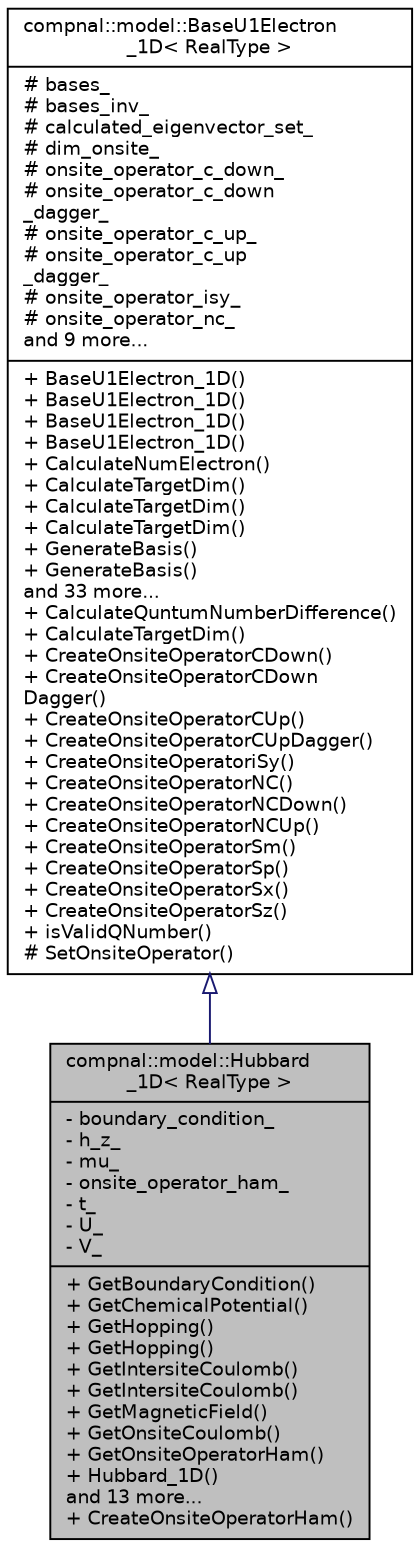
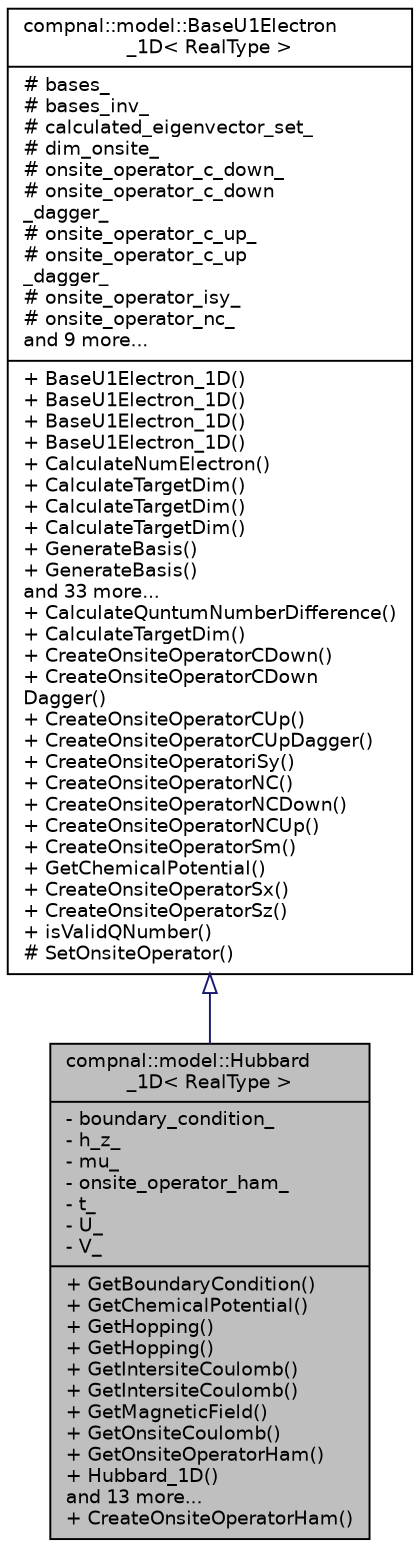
node "compnal::model::BaseU1Electron": text "+ CreateOnsiteOperatorSp()" -> "+ GetChemicalPotential()"
